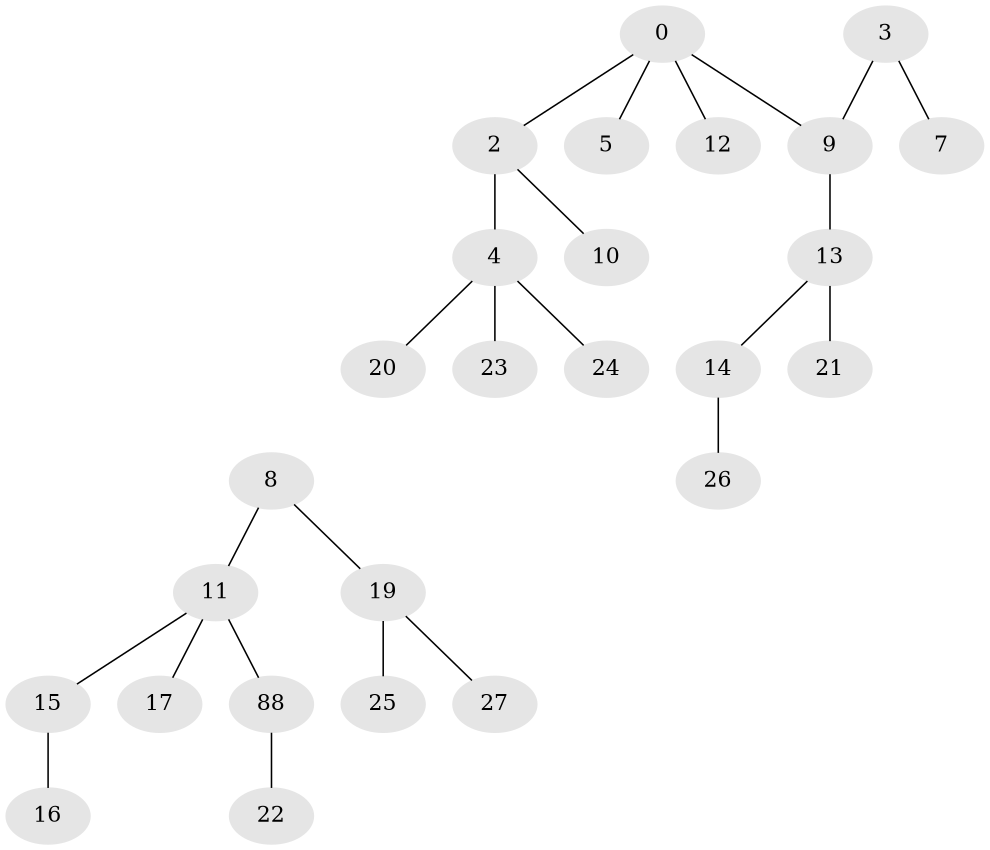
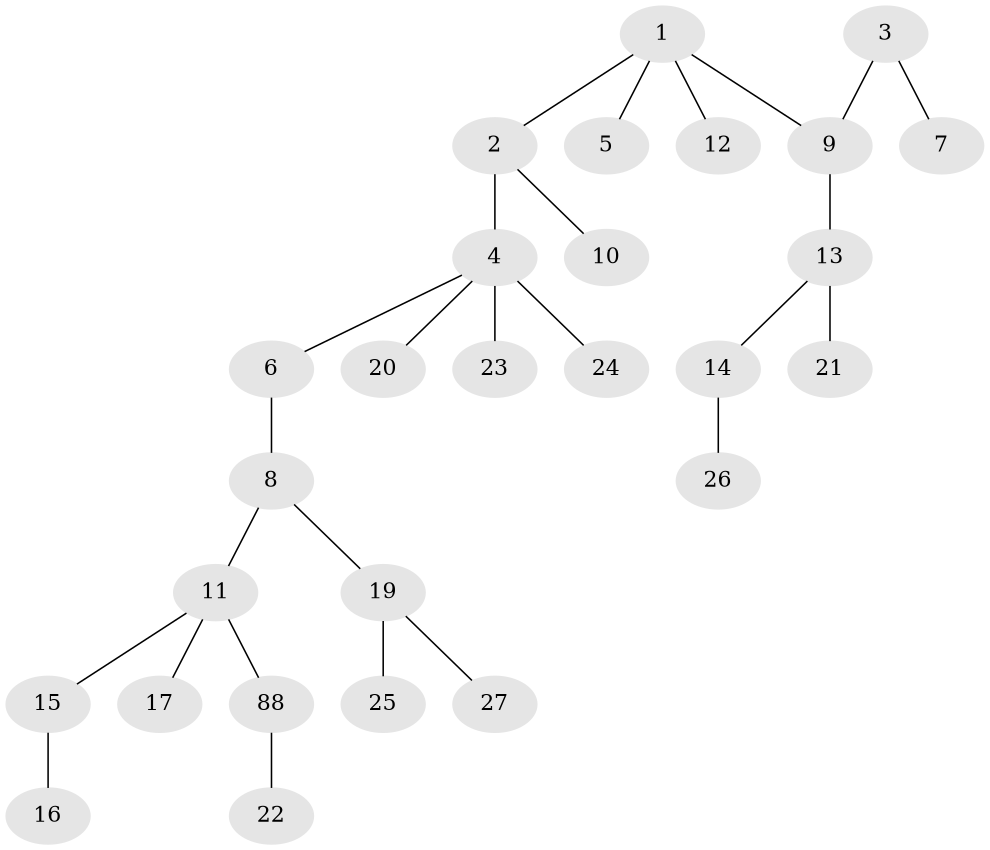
node "0": label "0" -> "1"
node "6": added
